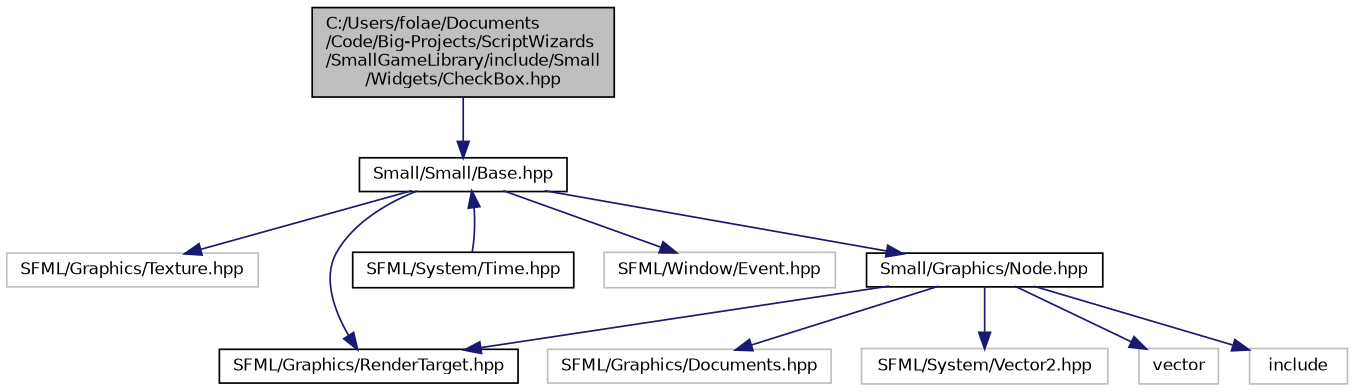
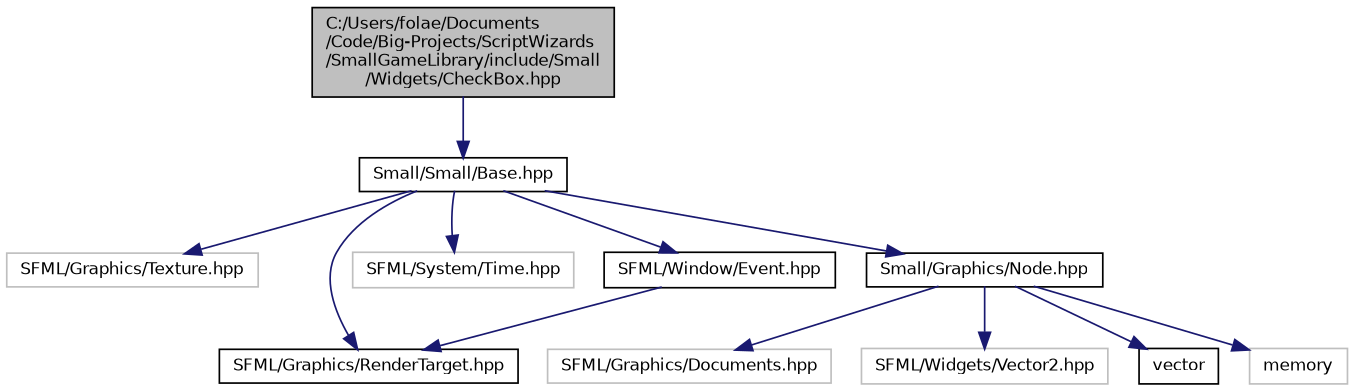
edge "SFML/System/Time.hpp" -> "Small/Small/Base.hpp": reversed
node "SFML/System/Time.hpp": color black -> grey75
node "SFML/Window/Event.hpp": color grey75 -> black
edge "Small/Graphics/Node.hpp" -> "SFML/Graphics/RenderTarget.hpp": now "SFML/Window/Event.hpp" -> "SFML/Graphics/RenderTarget.hpp"
node "SFML/System/Vector2.hpp": label "SFML/System/Vector2.hpp" -> "SFML/Widgets/Vector2.hpp"
node "vector": color grey75 -> black
node "include": label "include" -> "memory"
